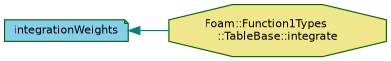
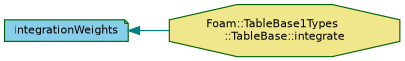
node "Foam::Function1Types ::TableBase::integrate": label "Foam::Function1Types ::TableBase::integrate" -> "Foam::TableBase1Types ::TableBase::integrate"
